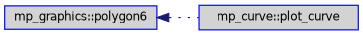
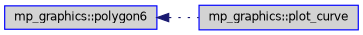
node "mp_curve::plot_curve": label "mp_curve::plot_curve" -> "mp_graphics::plot_curve"
